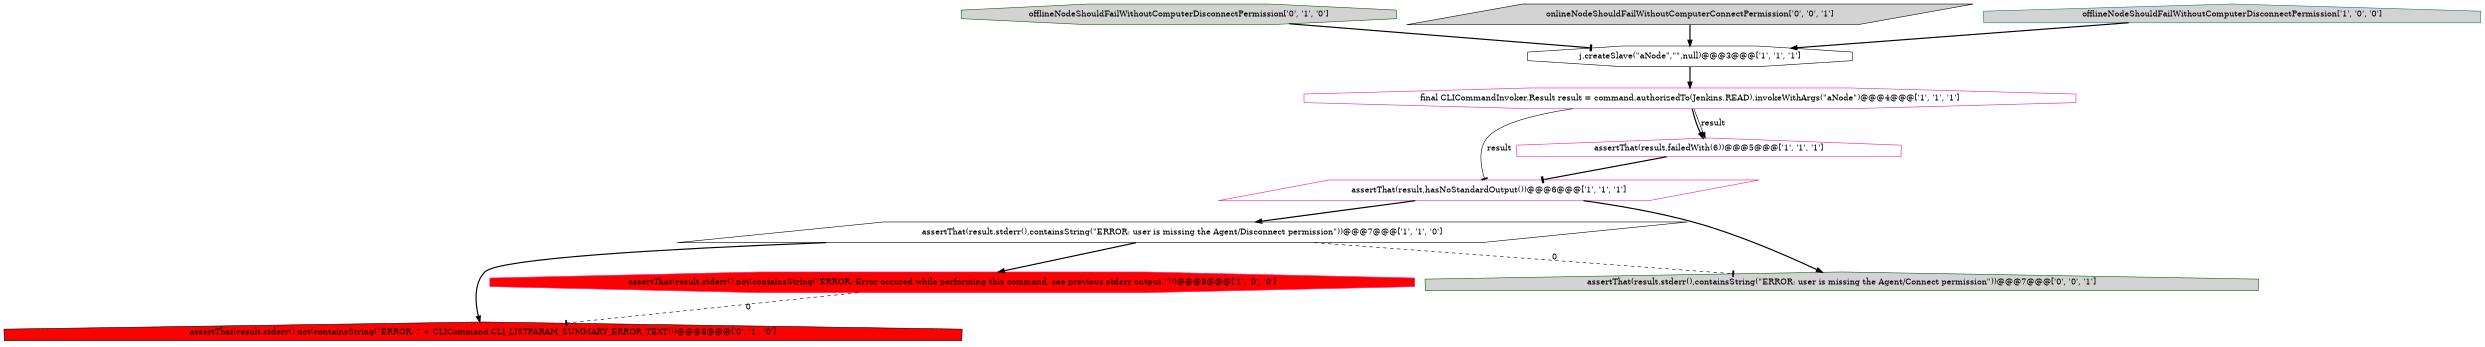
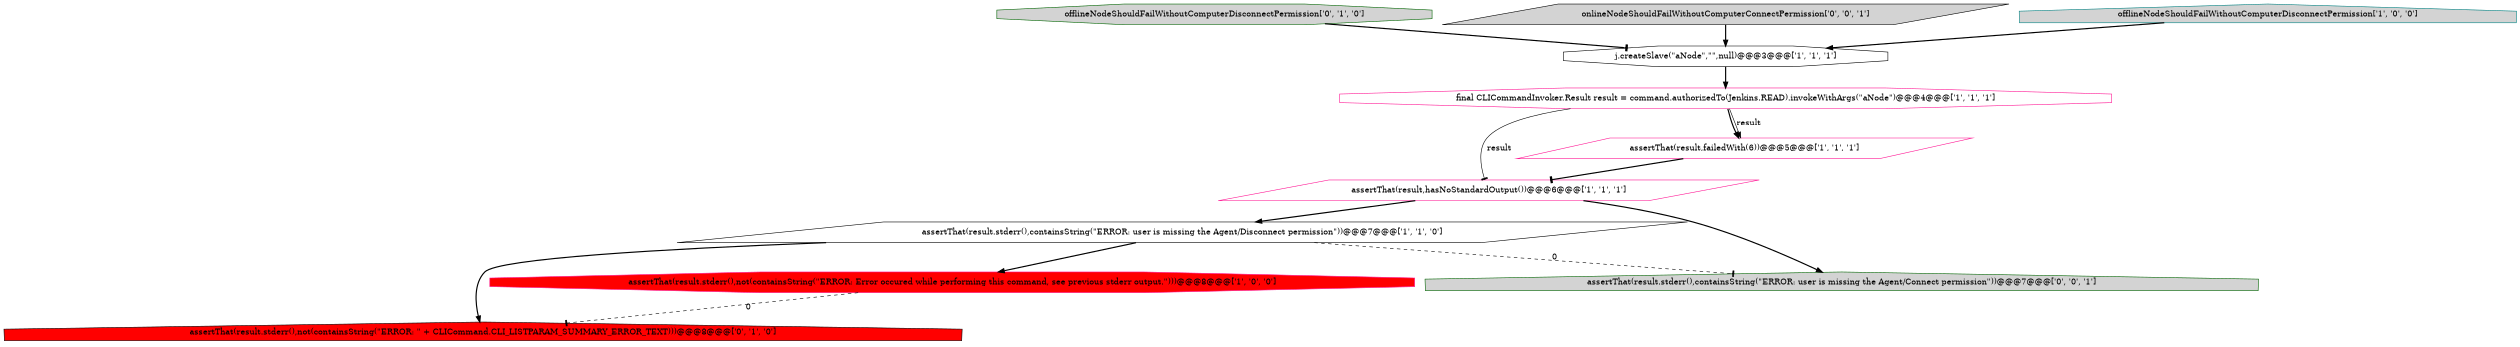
node "assertThat(result,failedWith(6))@@@5@@@['1', '1', '1']": shape house -> parallelogram
